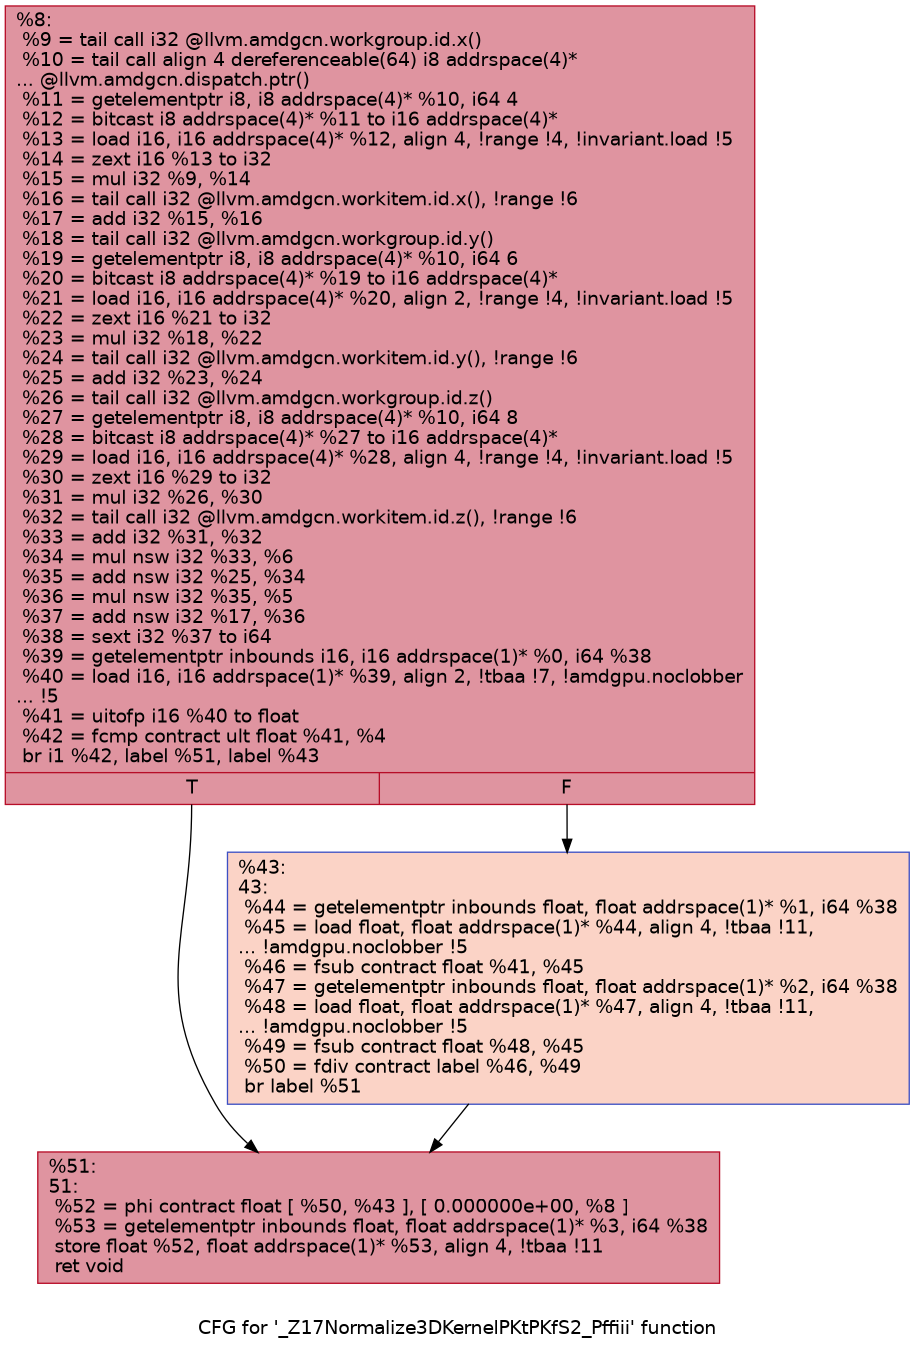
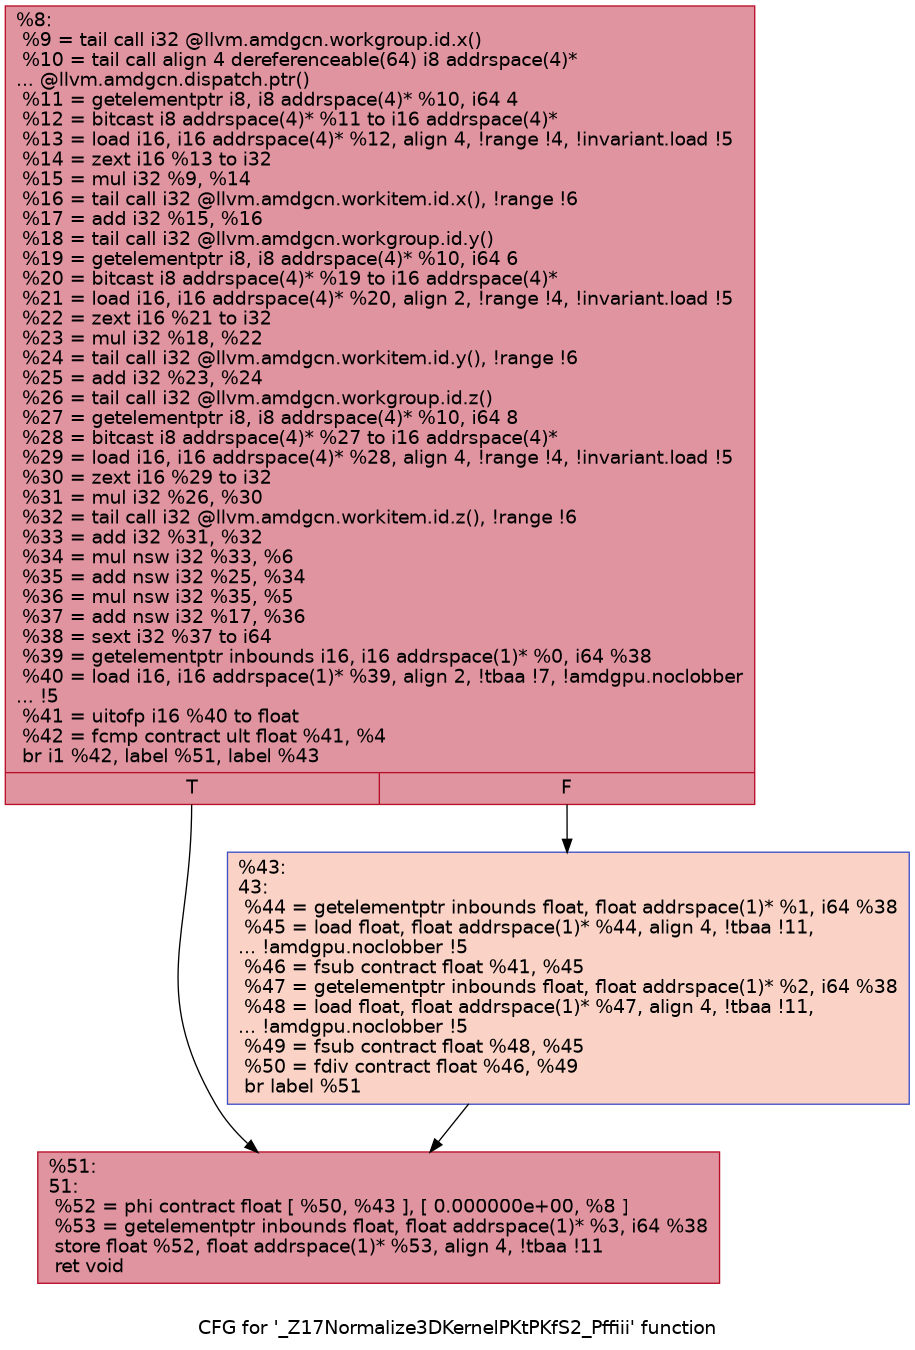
node "%43:": text "%50 = fdiv contract label %46, %49" -> "%50 = fdiv contract float %46, %49"
